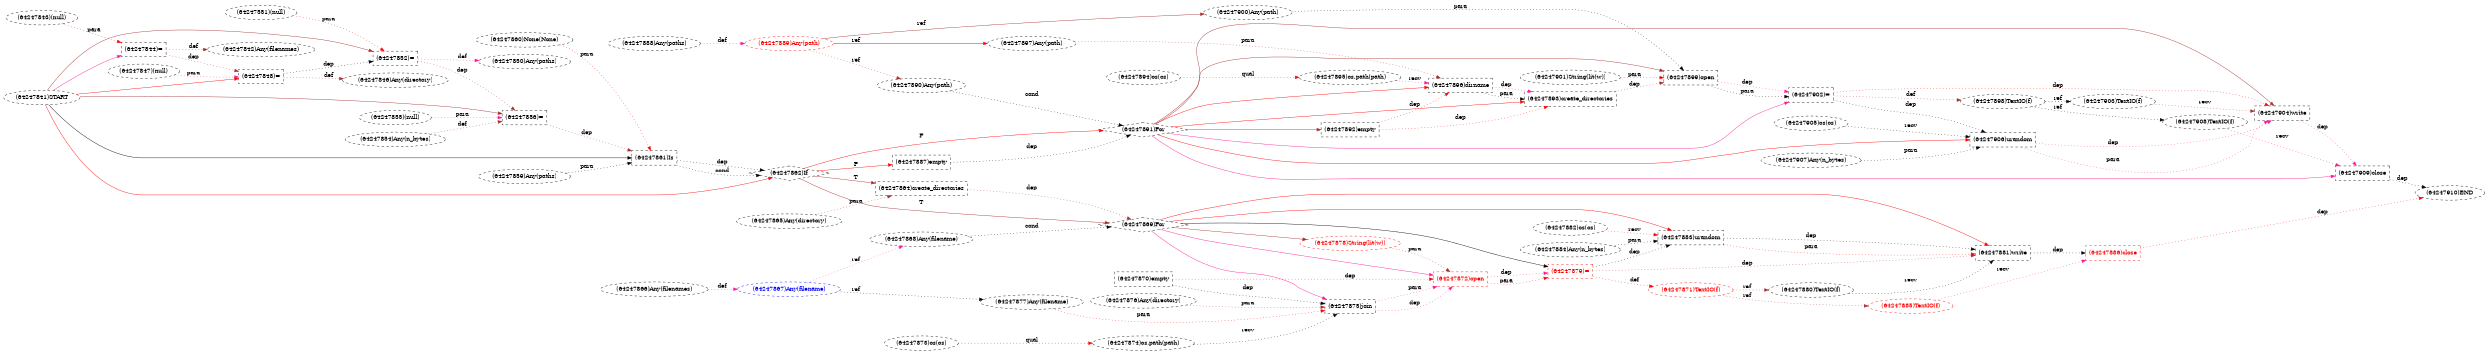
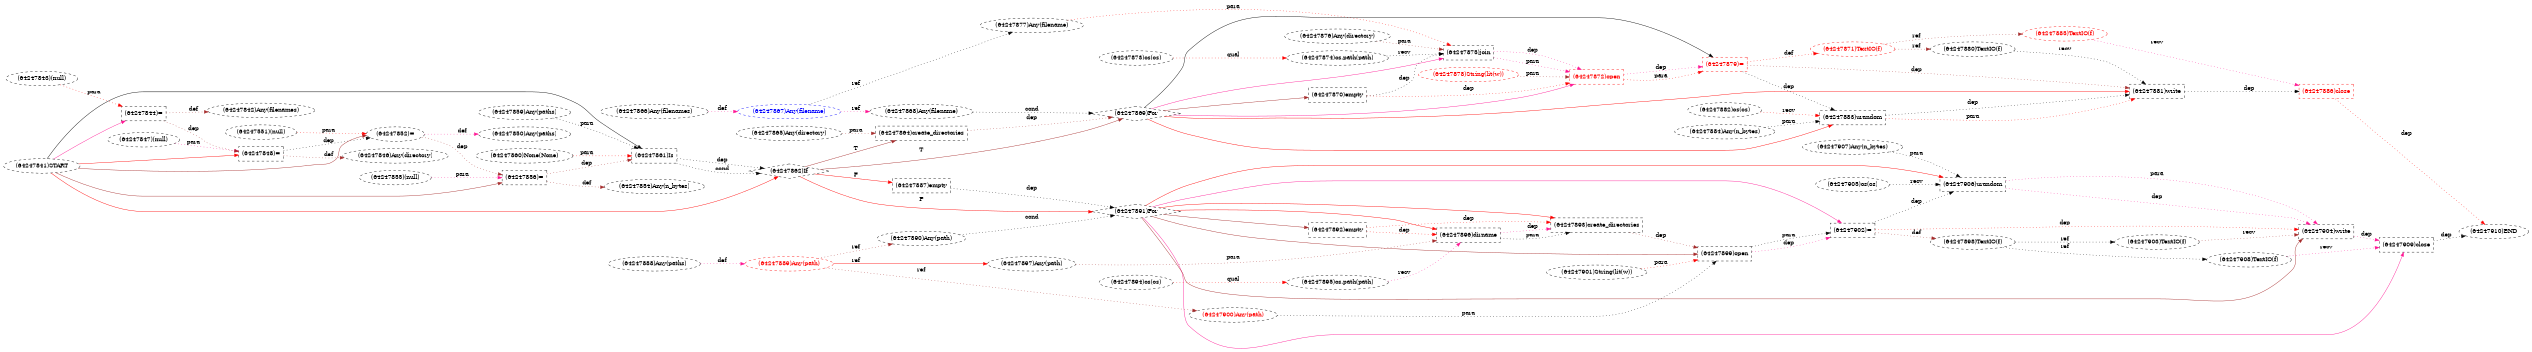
node "(64247900)Any(path)": fontcolor black -> red
edge "(64247889)Any(path)" -> "(64247900)Any(path)": style solid -> dotted
node "(64247852)=": shape box -> ellipse
edge "(64247854)Any(n_bytes)" -> "(64247856)=": reversed
edge "(64247869)For" -> "(64247878)String(lit(w))": now "(64247869)For" -> "(64247870)empty"
